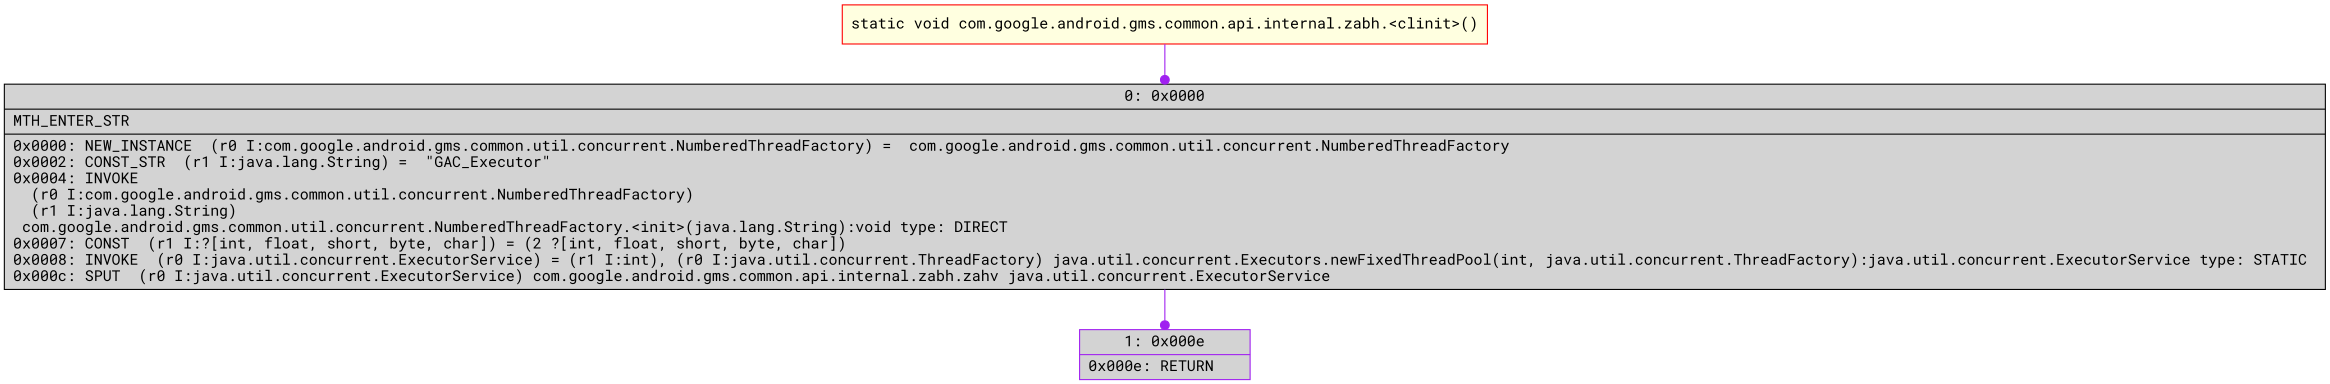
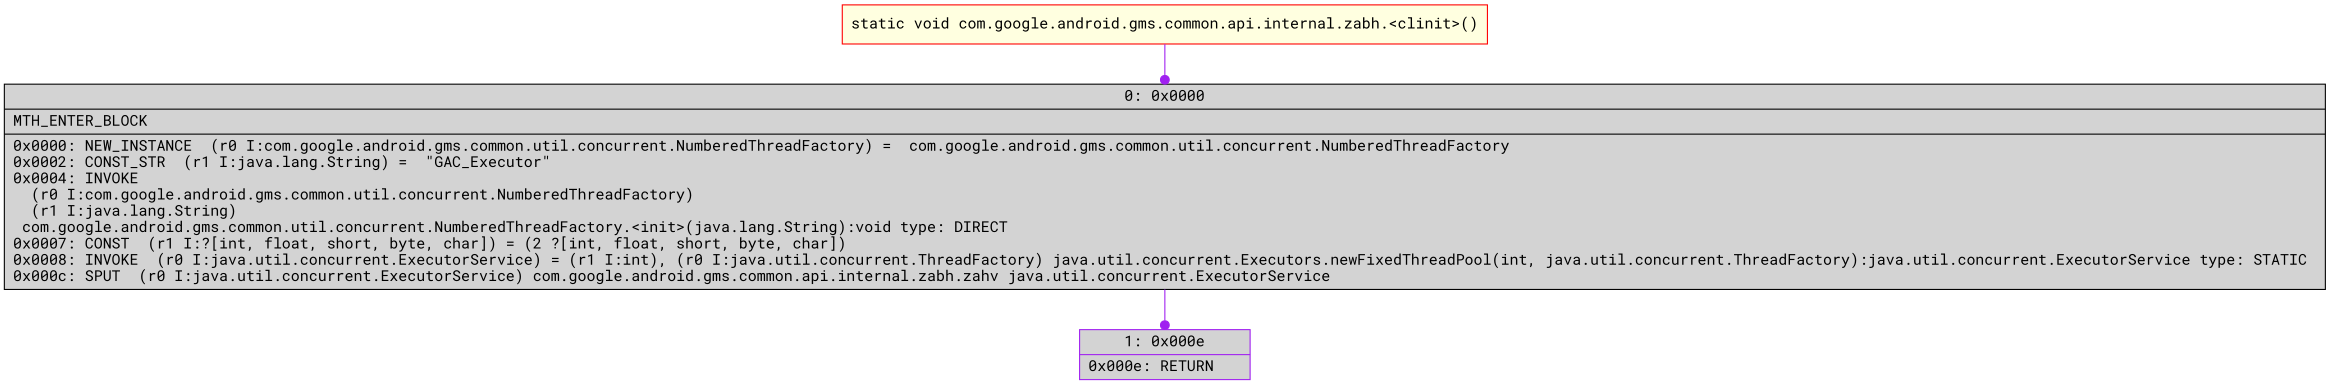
node "0: 0x0000": text "MTH_ENTER_STR" -> "MTH_ENTER_BLOCK"
